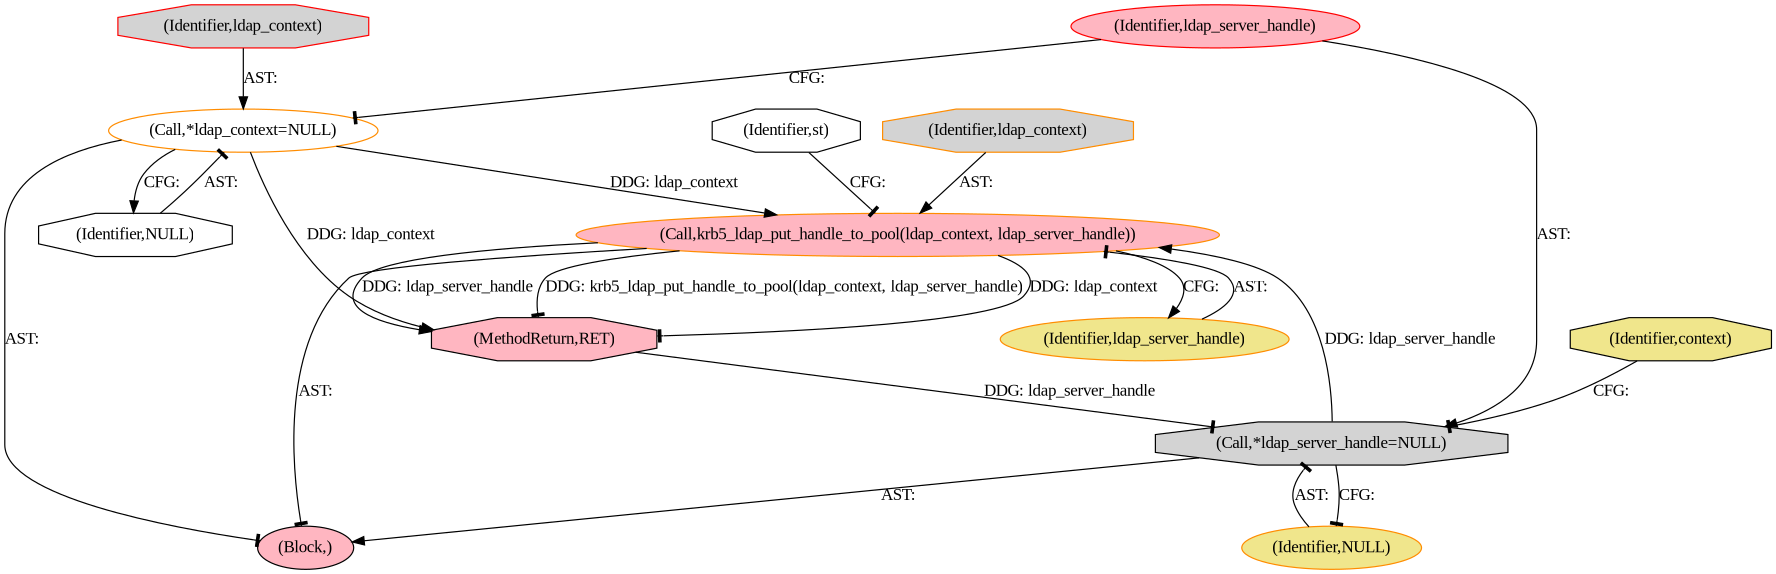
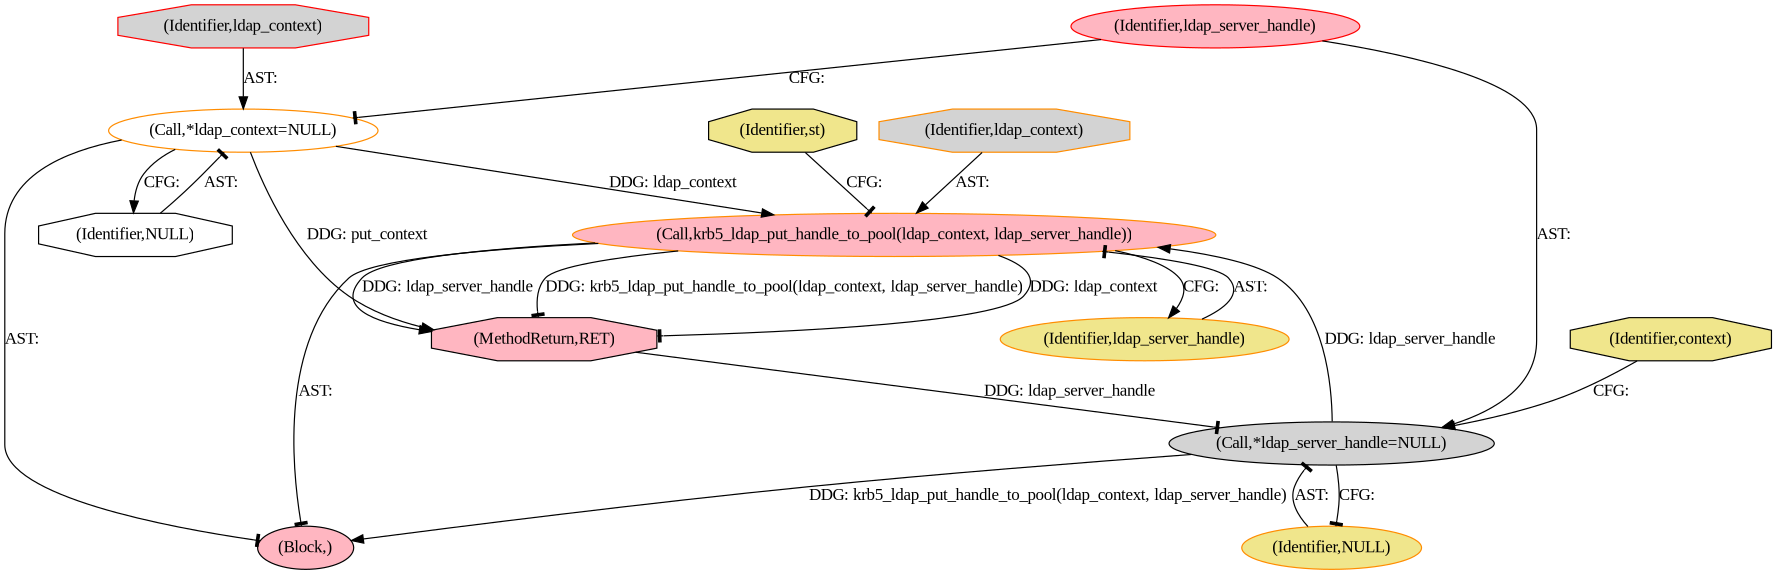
node "(Identifier,st)": fillcolor white -> khaki
edge "(Call,*ldap_context=NULL)" -> "(MethodReturn,RET)": label "DDG: ldap_context" -> "DDG: put_context"
edge "(Identifier,context)" -> "(Call,*ldap_server_handle=NULL)": arrowhead tee -> normal
node "(Call,*ldap_server_handle=NULL)": shape octagon -> ellipse
edge "(Call,*ldap_server_handle=NULL)" -> "(Block,)": label "AST: " -> "DDG: krb5_ldap_put_handle_to_pool(ldap_context, ldap_server_handle)"
